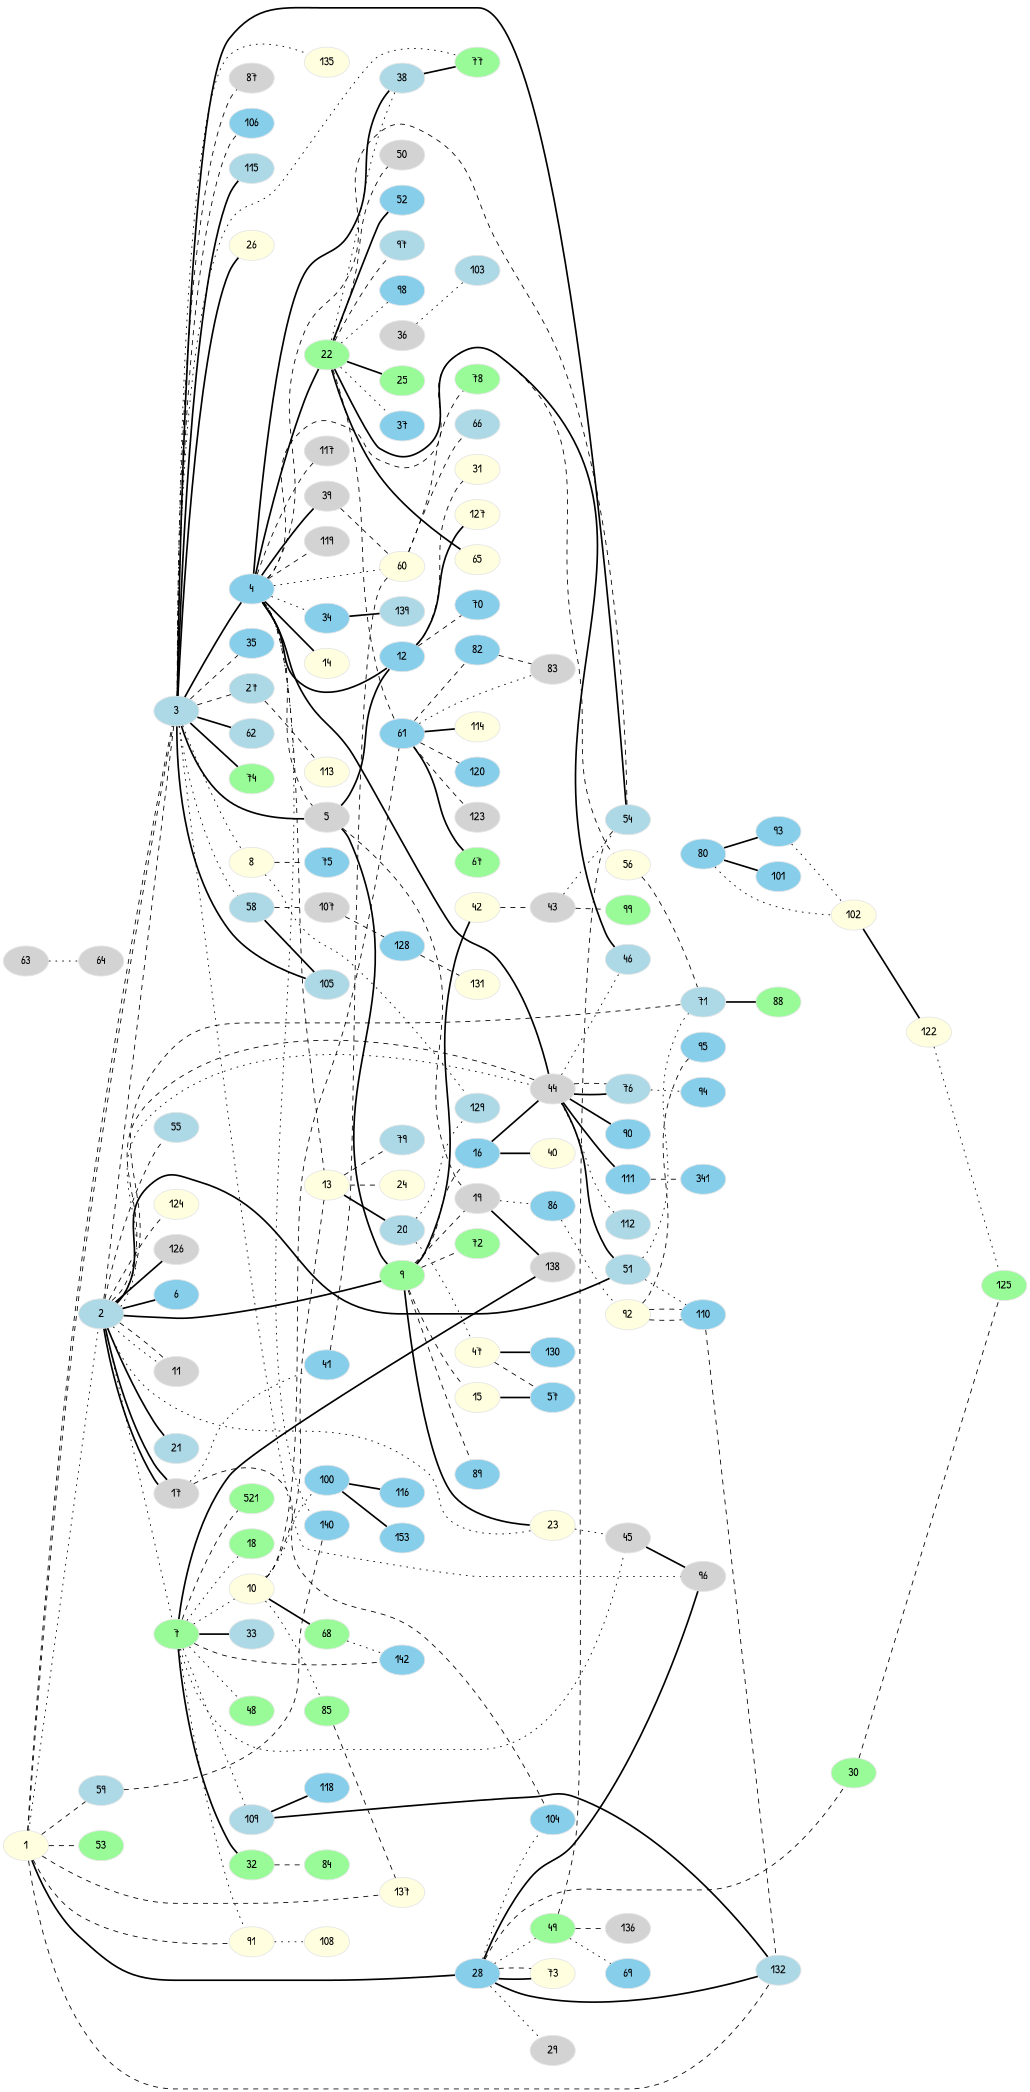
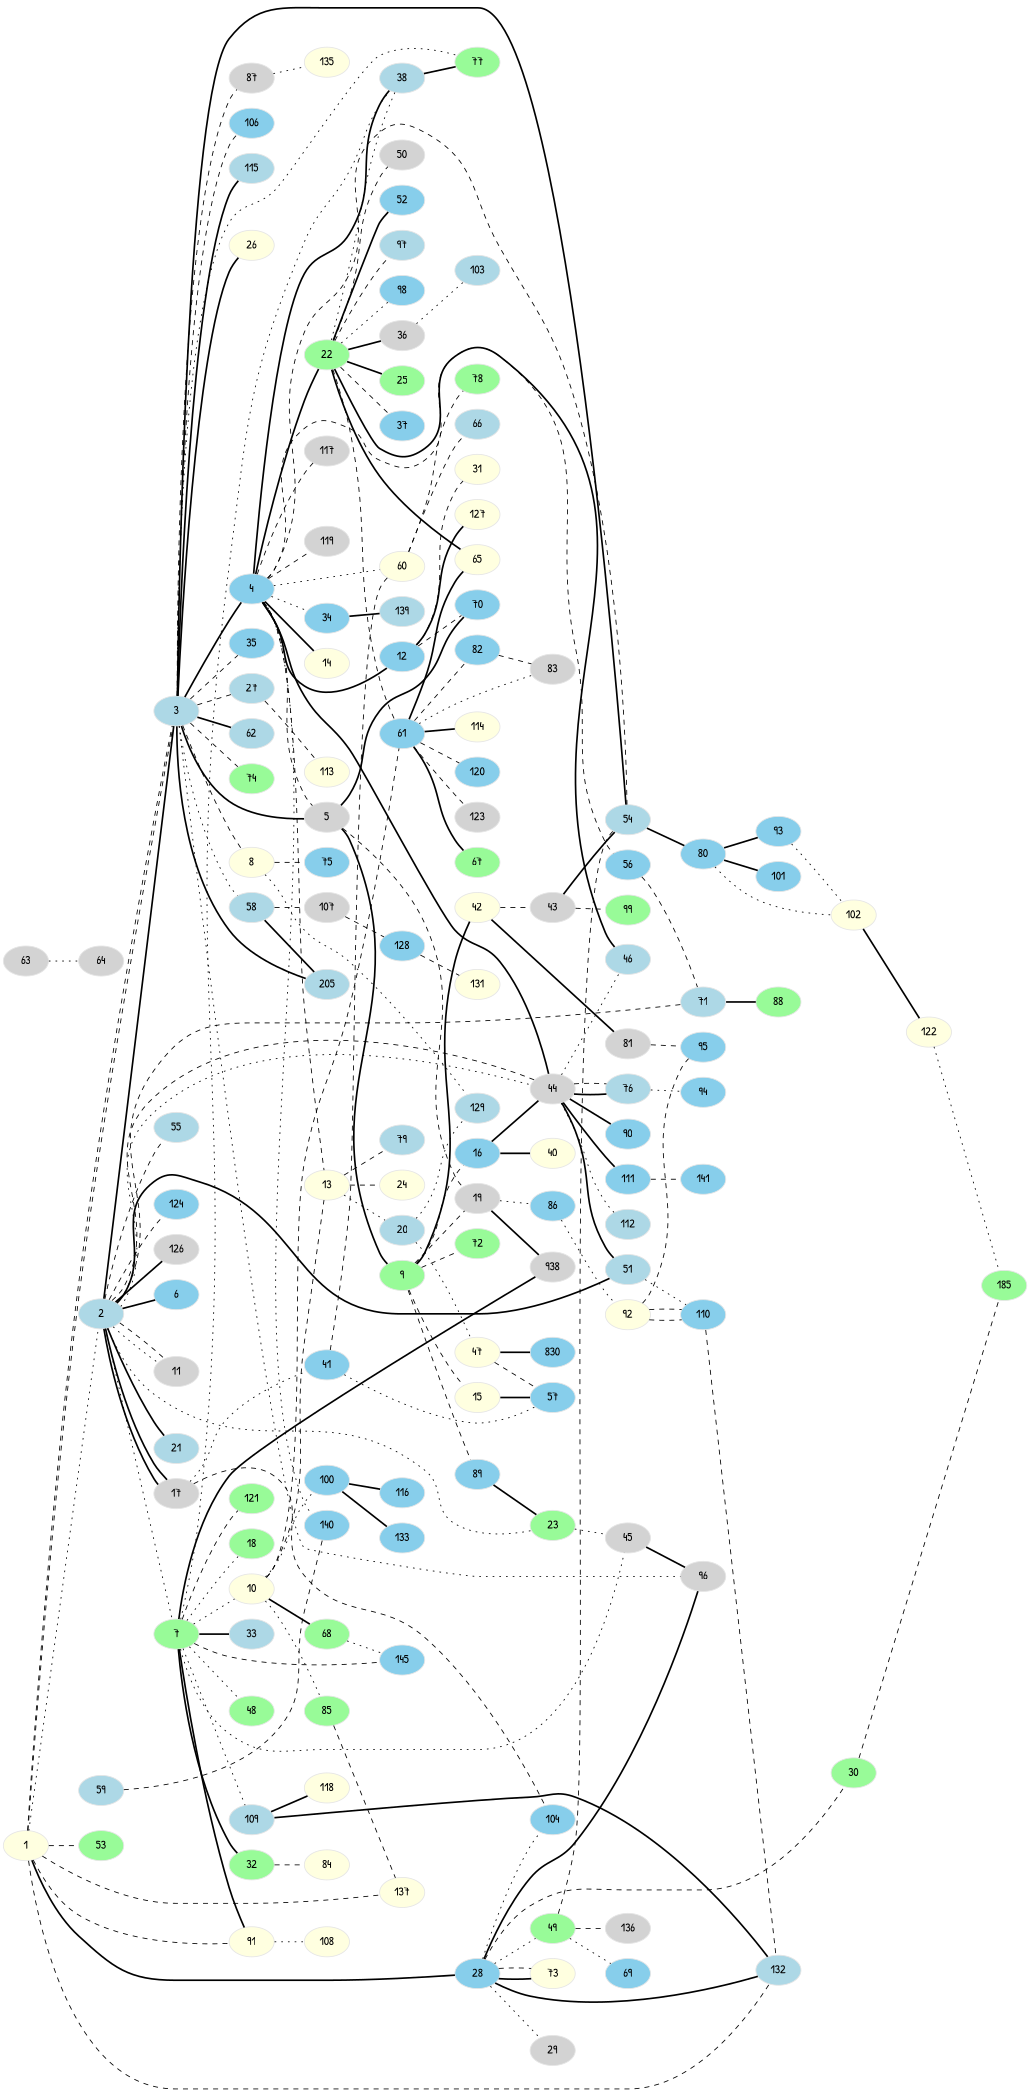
edge "135" -- "3": now "135" -- "87"
edge "36" -- "22": added
edge "22" -- "37": style dotted -> dashed
node "39": removed
edge "65" -- "61": added
edge "12" -- "5": now "70" -- "5"
edge "3" -- "74": style bold -> dashed
edge "3" -- "8": style dotted -> dashed
edge "54" -- "80": added
edge "54" -- "43": style dotted -> bold
node "56": fillcolor lightyellow -> skyblue
edge "38" -- "7": added
node "105": label "105" -> "205"
edge "3" -- "2": style dashed -> bold
node "81": added
edge "71" -- "51": removed
node "341": label "341" -> "141"
edge "13" -- "20": style bold -> dotted
node "124": fillcolor lightyellow -> skyblue
node "138": label "138" -> "938"
node "125": label "125" -> "185"
edge "9" -- "2": removed
node "130": label "130" -> "830"
edge "41" -- "57": added
edge "9" -- "23": now "89" -- "23"
node "521": label "521" -> "121"
node "23": fillcolor lightyellow -> palegreen
node "153": label "153" -> "133"
node "142": label "142" -> "145"
node "118": fillcolor skyblue -> lightyellow
edge "59" -- "1": removed
edge "7" -- "91": style dotted -> bold
node "84": fillcolor palegreen -> lightyellow
